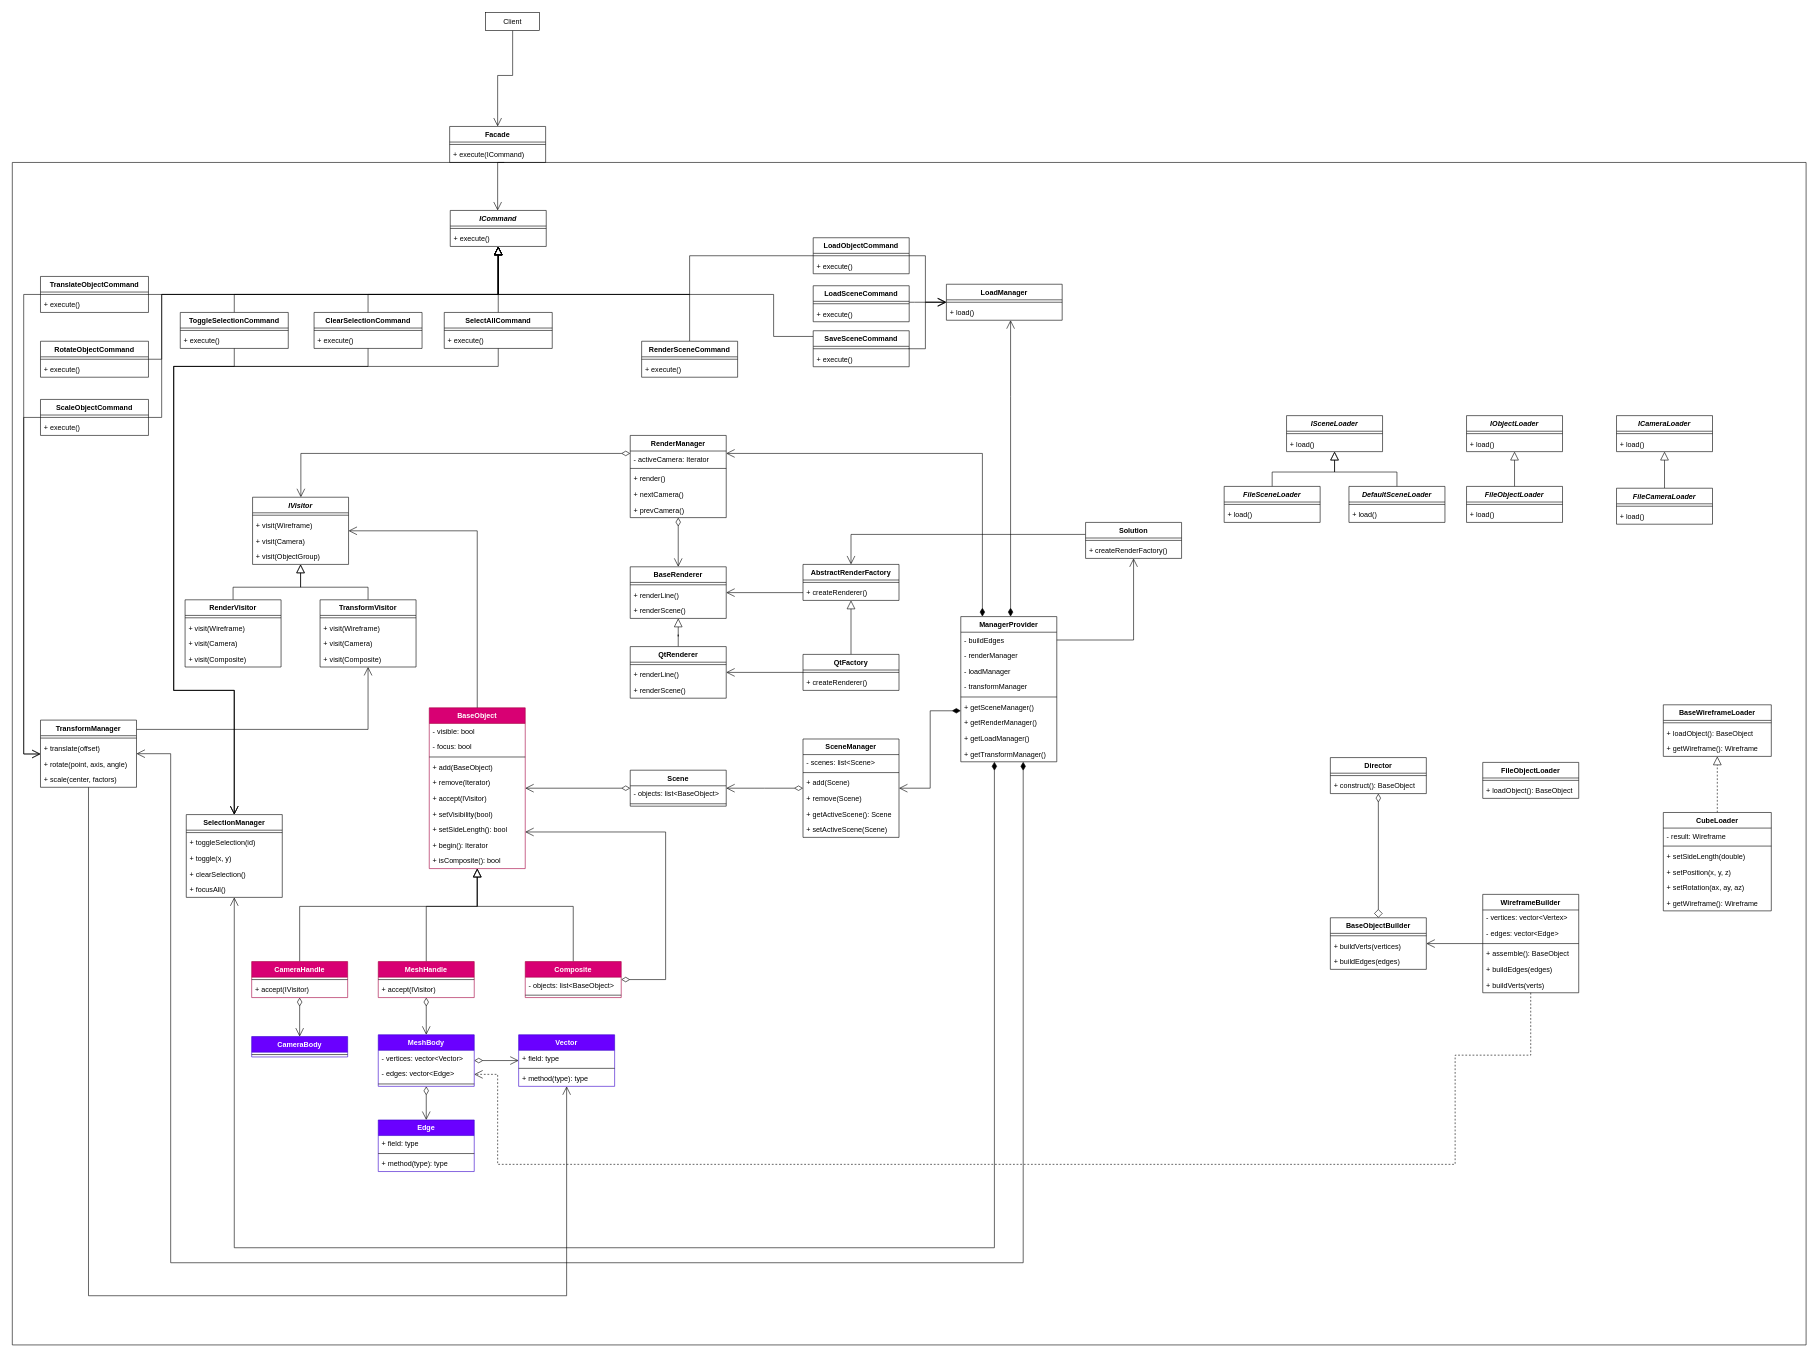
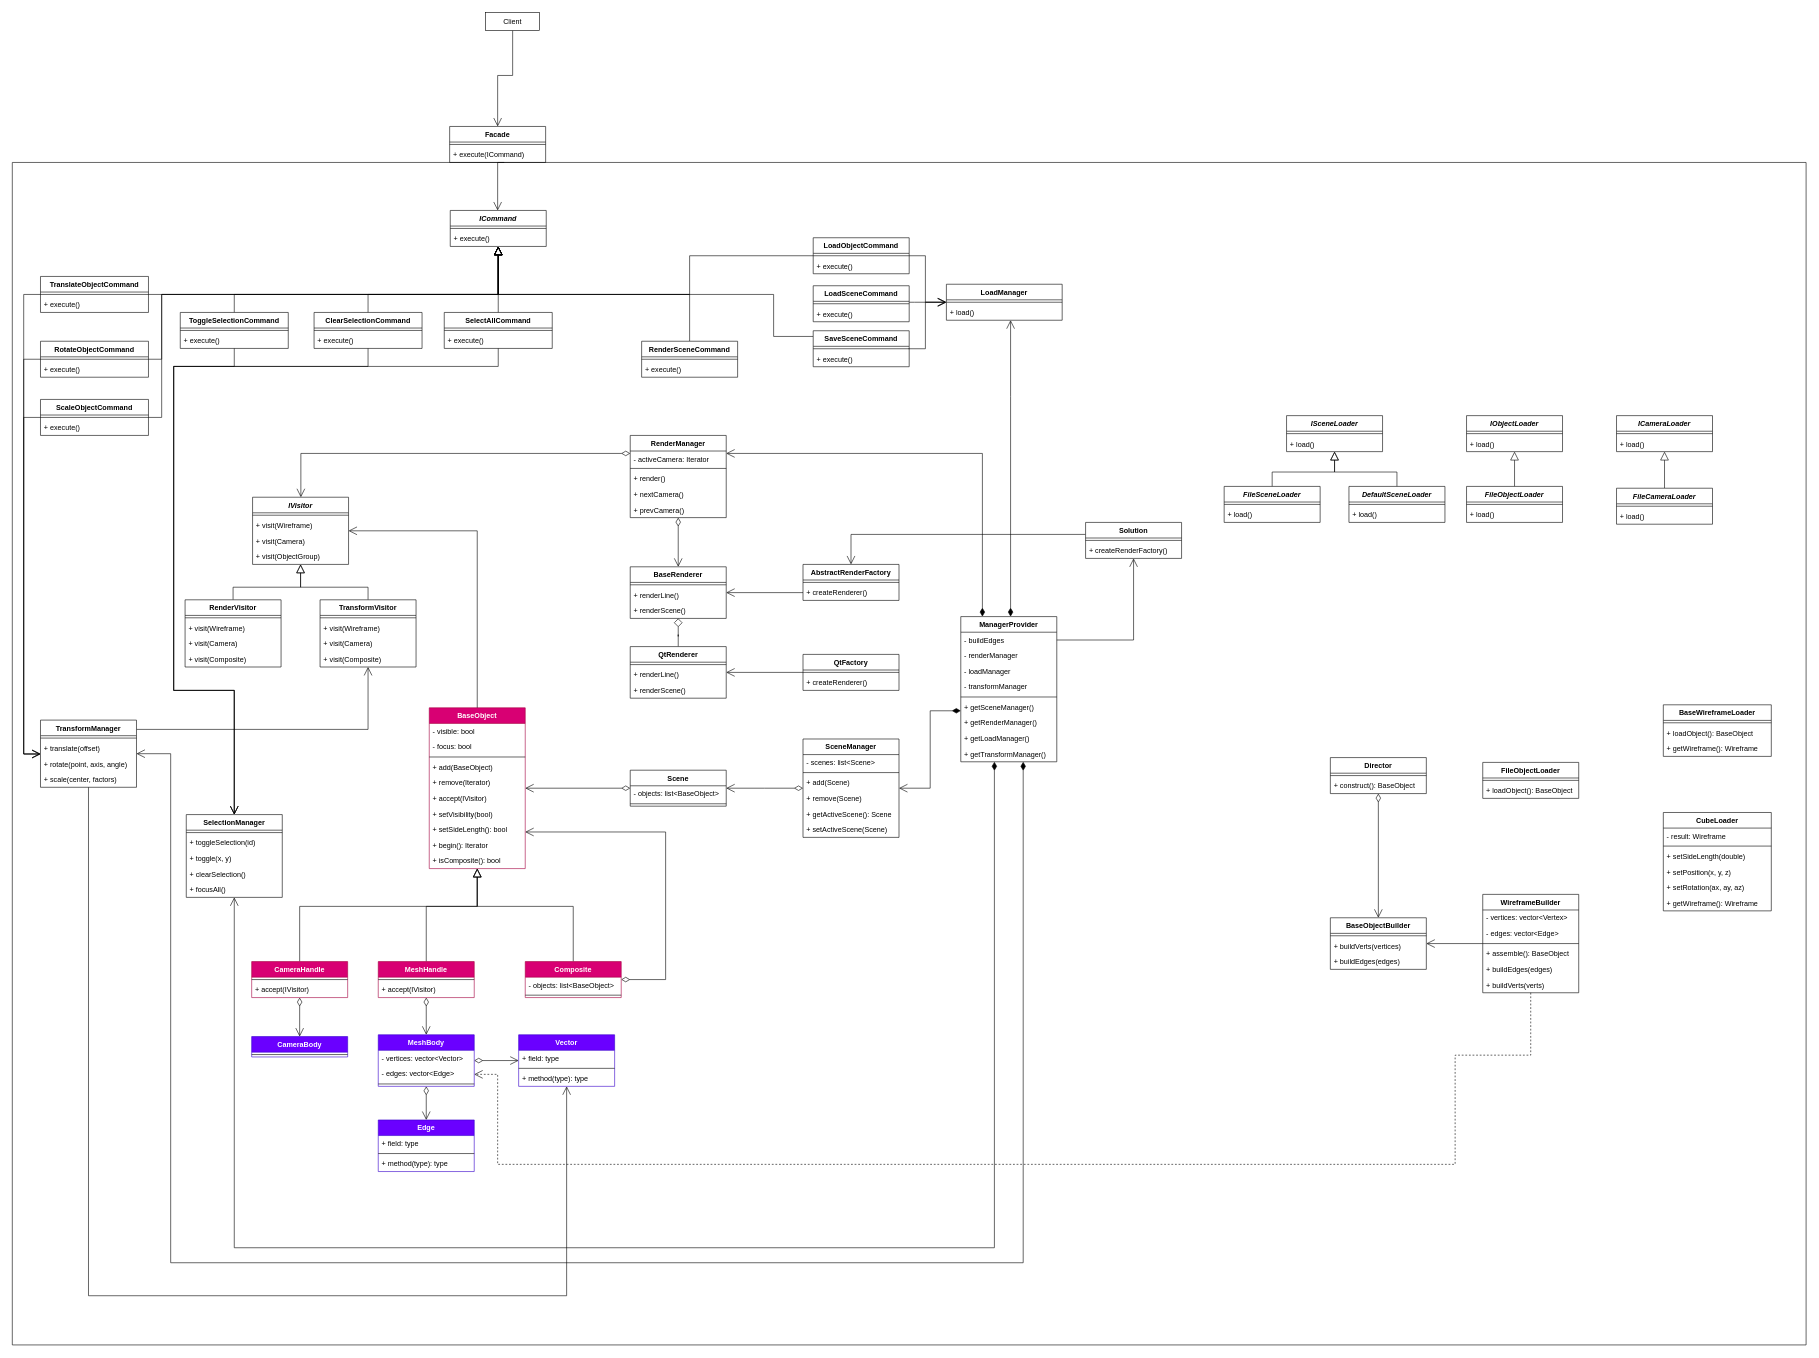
edge "RotateObjectCommand" -> "TransformManager": added
edge "QtRenderer" -> "BaseRenderer": arrowhead block -> diamond
edge "QtFactory" -> "AbstractRenderFactory": removed
edge "CubeLoader" -> "BaseWireframeLoader": removed
edge "Director" -- "BaseObjectBuilder": arrowhead diamond -> open
